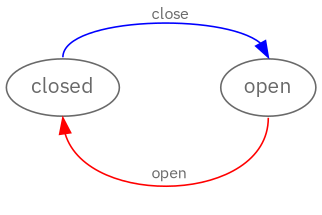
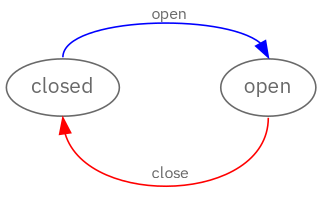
edge "closed" -> "open": label " close " -> " open "
edge "open" -> "closed": label " open " -> " close "
